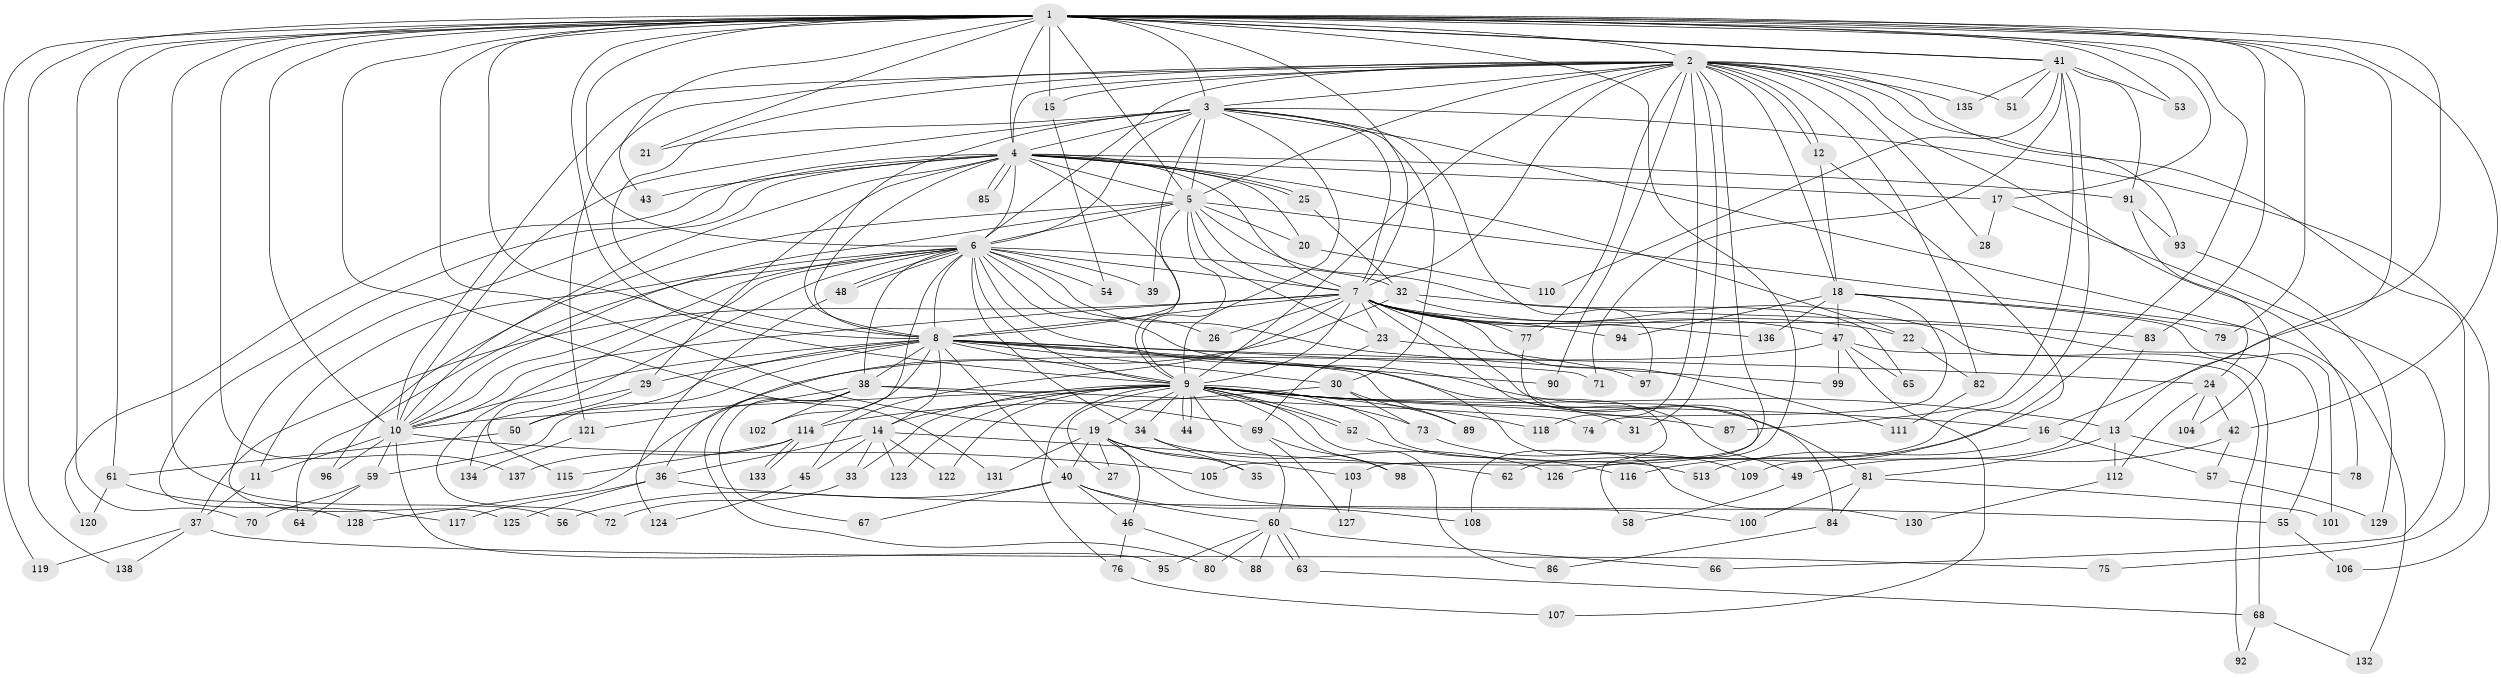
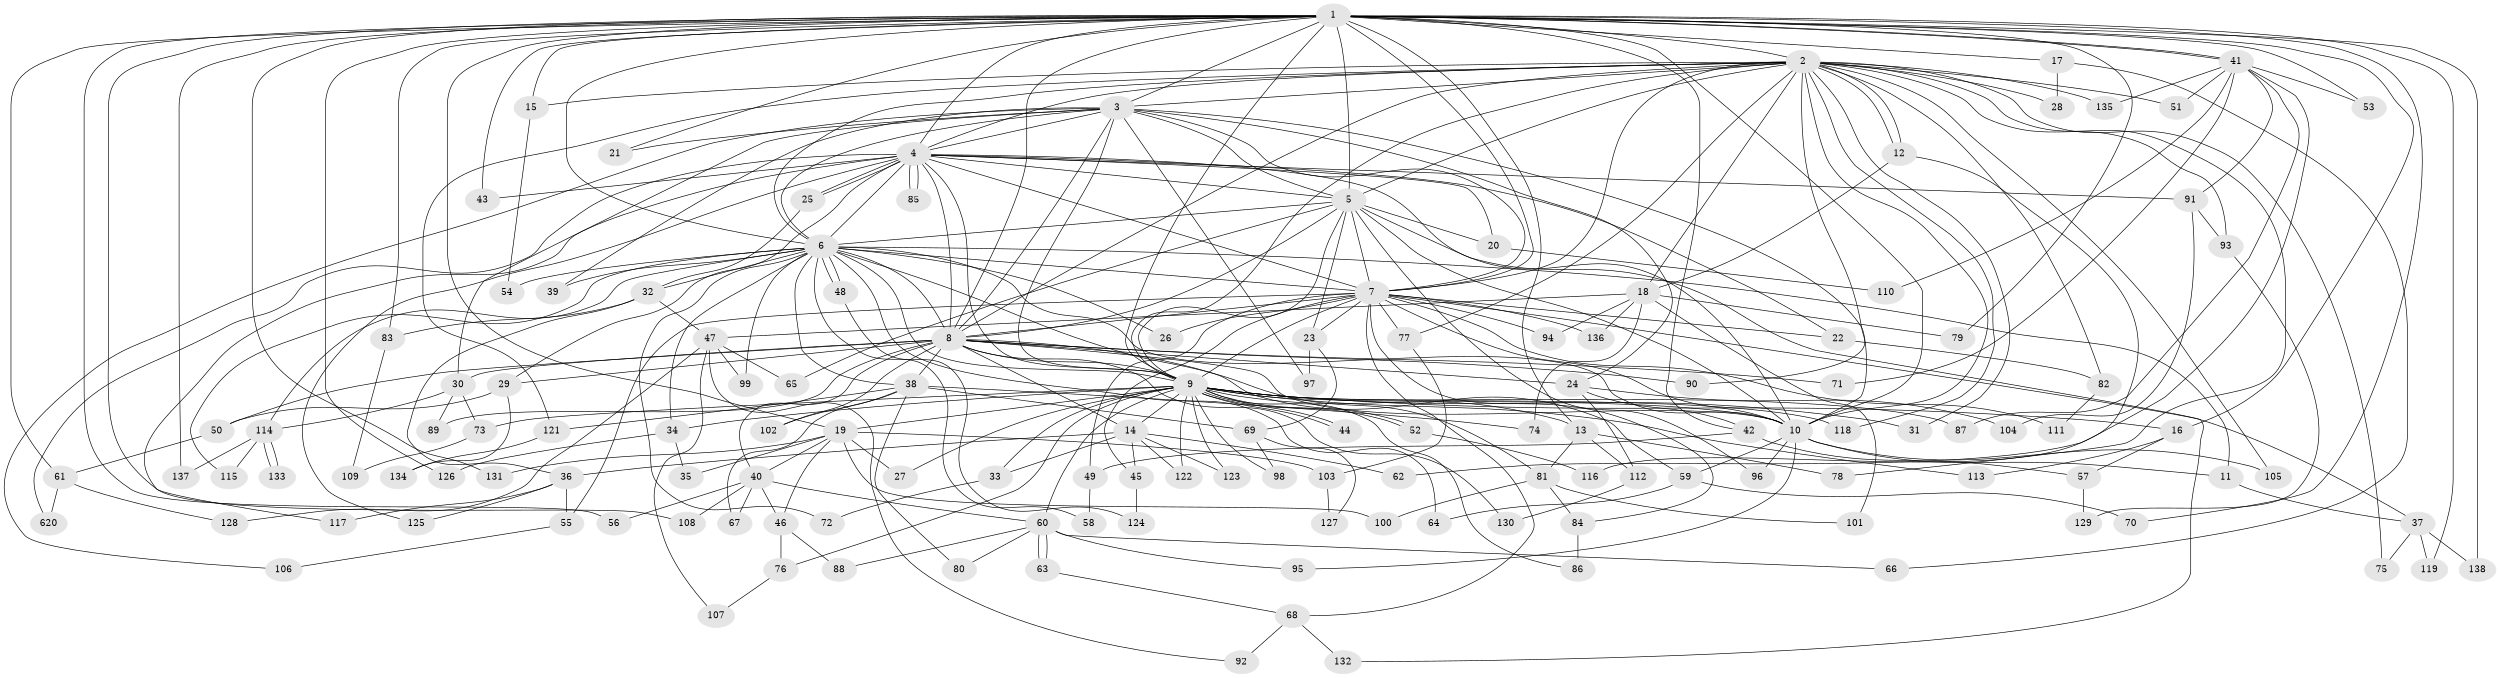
edge "4" -- "17": removed
node "513": label "513" -> "113"
node "120": label "120" -> "620"
